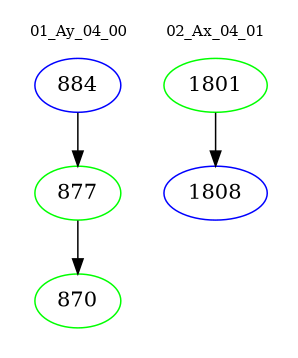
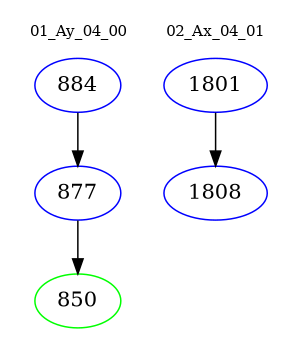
node "1801": color green -> blue
node "877": color green -> blue
node "870": label "870" -> "850"
